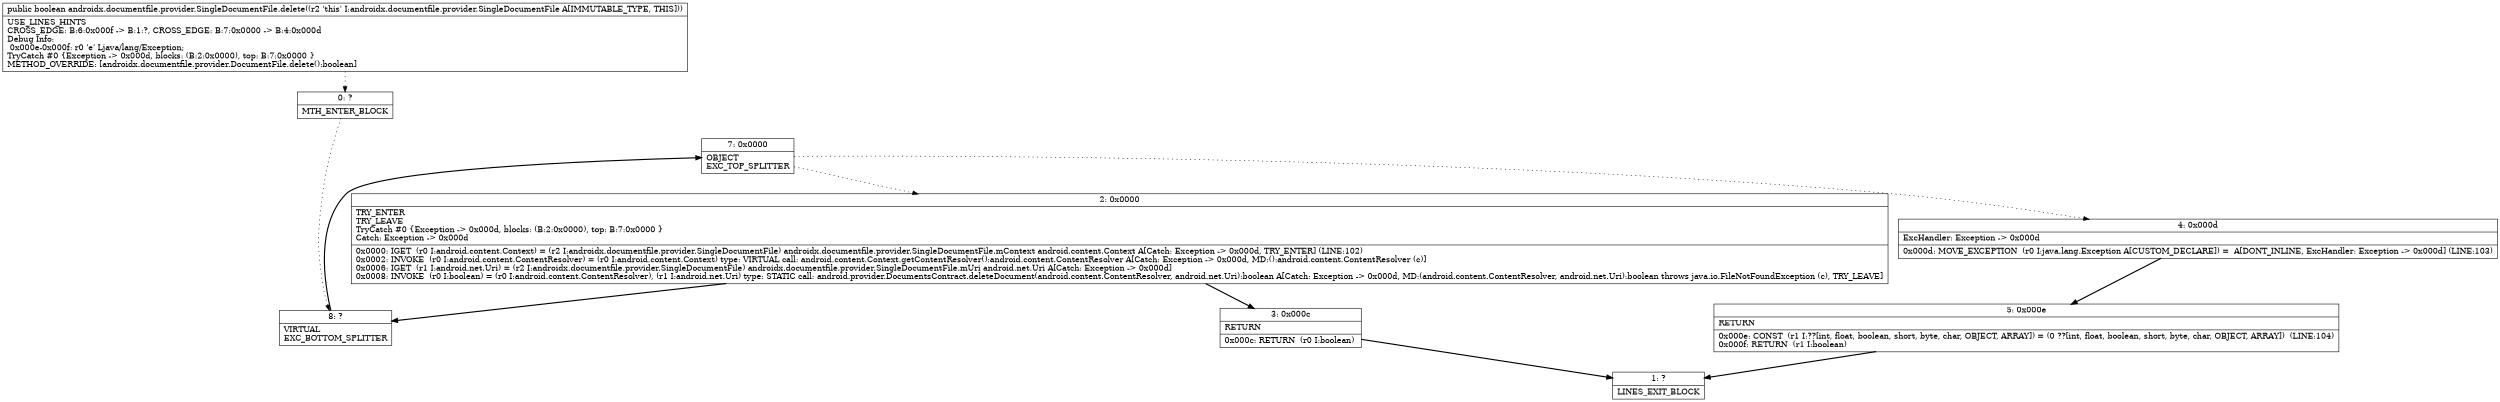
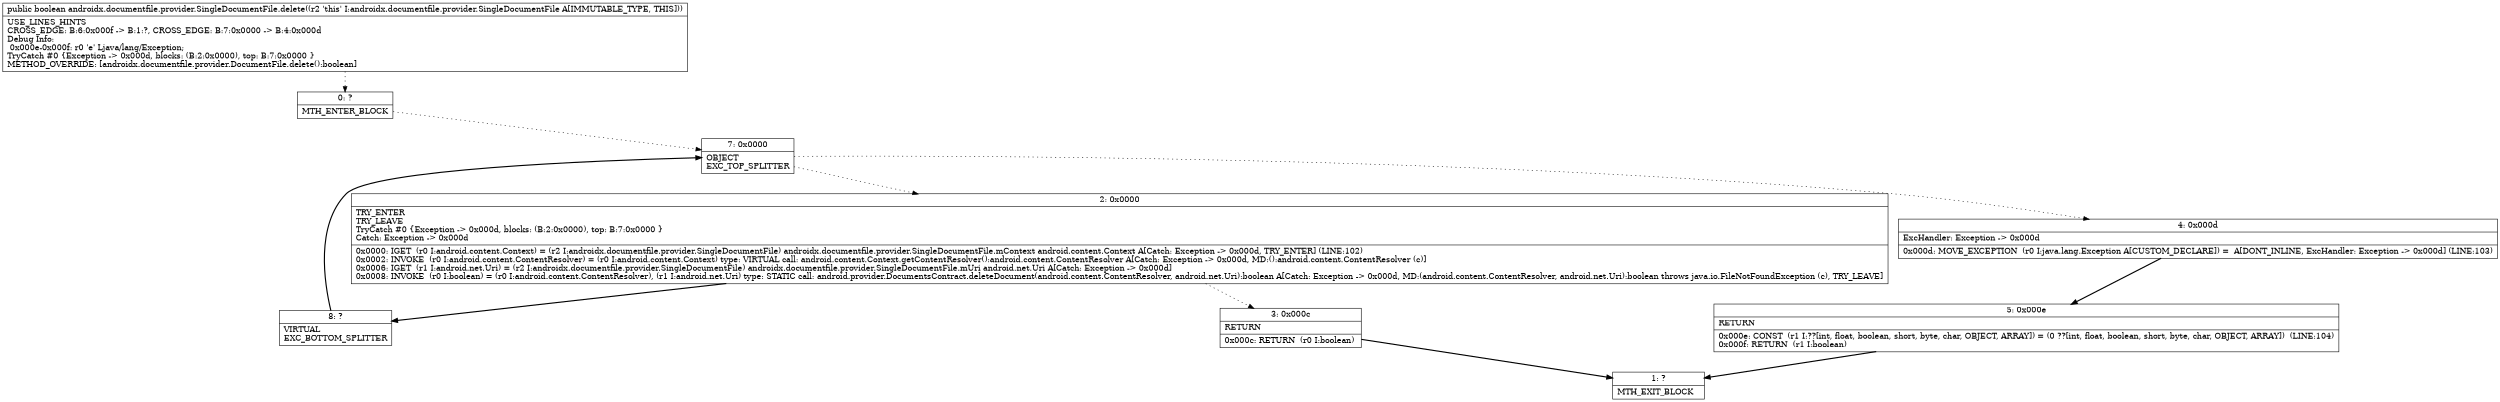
edge "0: ?" -> "8: ?": now "0: ?" -> "7: 0x0000"
edge "2: 0x0000" -> "3: 0x000c": style bold -> dotted
node "1: ?": text "LINES_EXIT_BLOCK" -> "MTH_EXIT_BLOCK"
